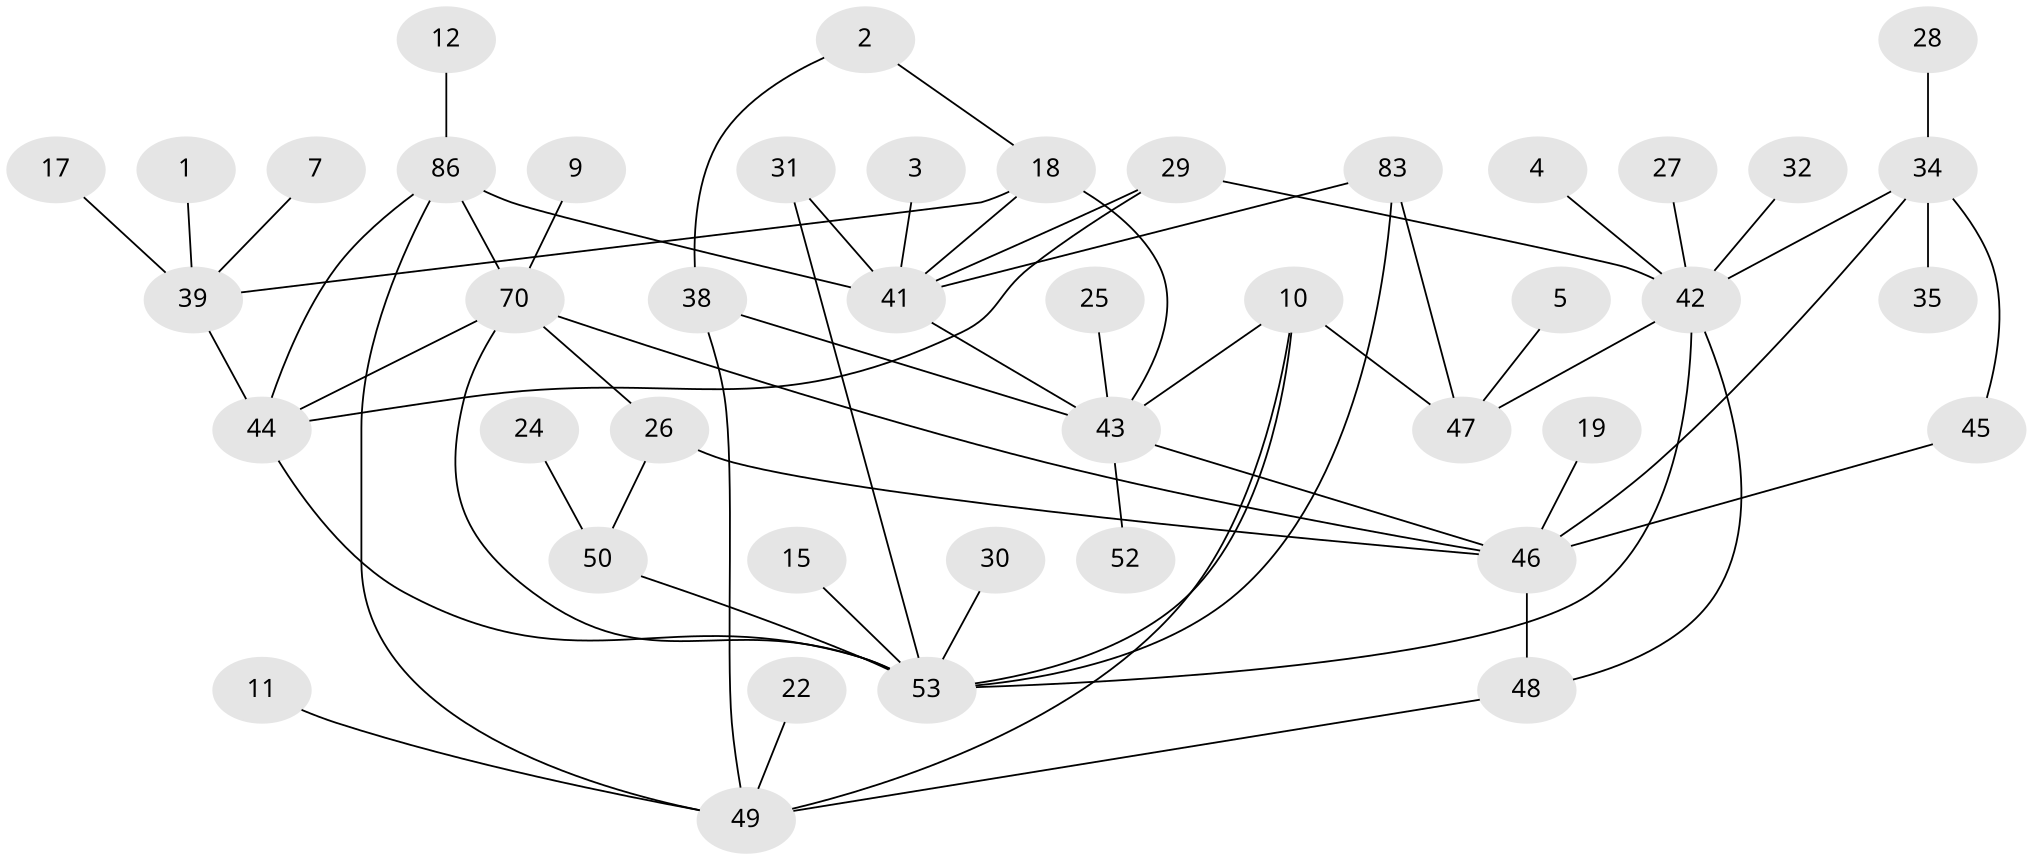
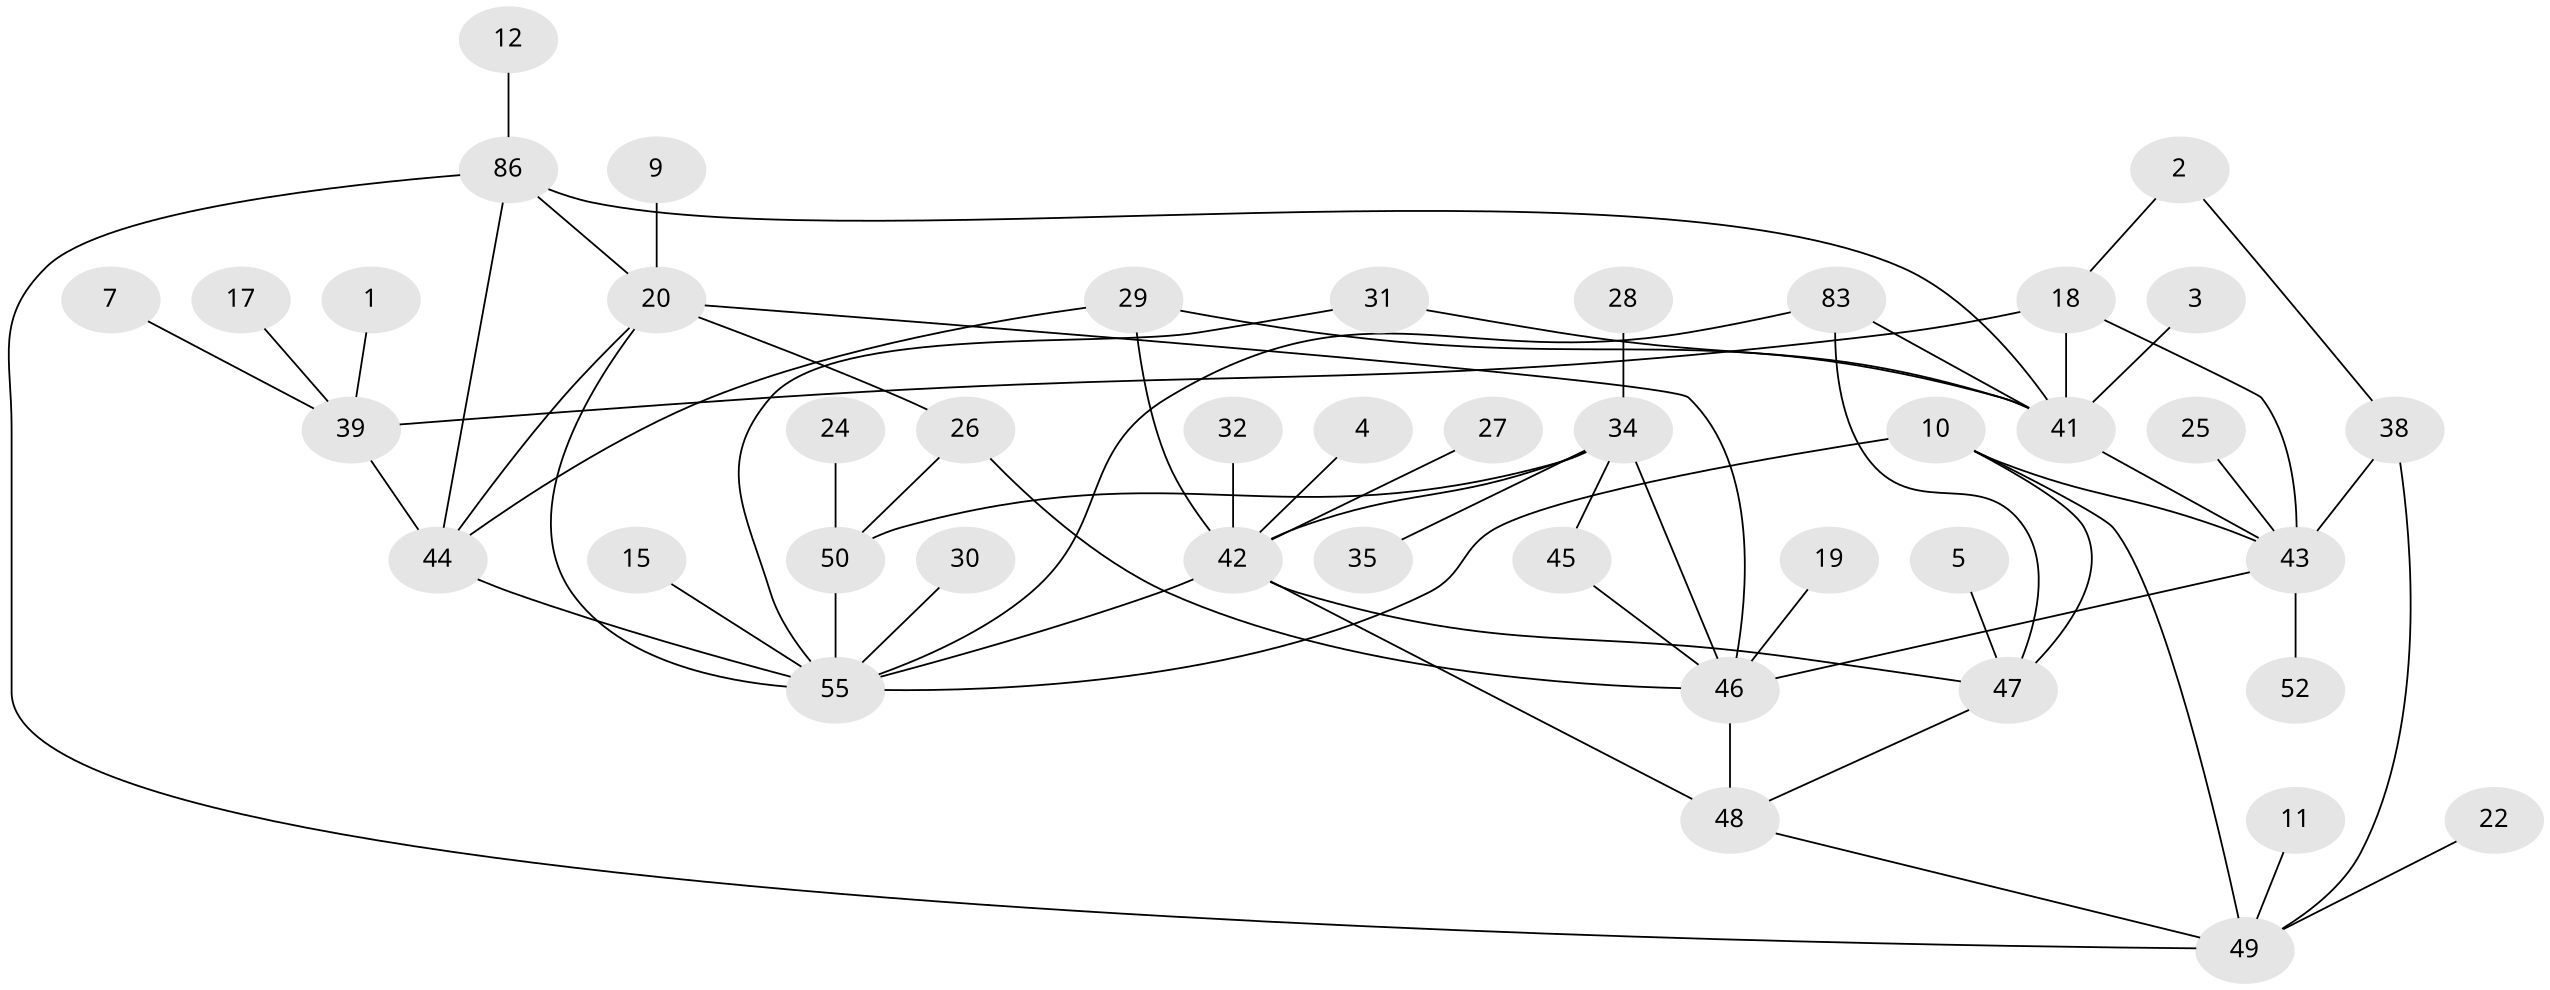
node "70": label "70" -> "20"
edge "34" -- "50": added
node "53": label "53" -> "55"
edge "47" -- "48": added
